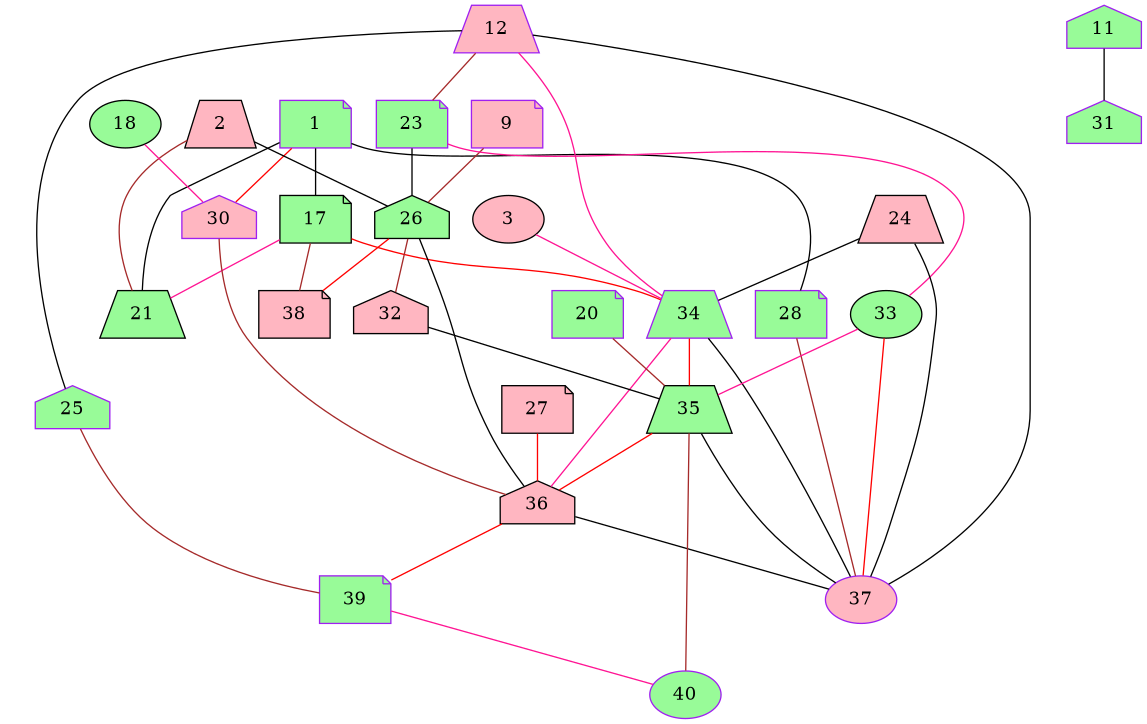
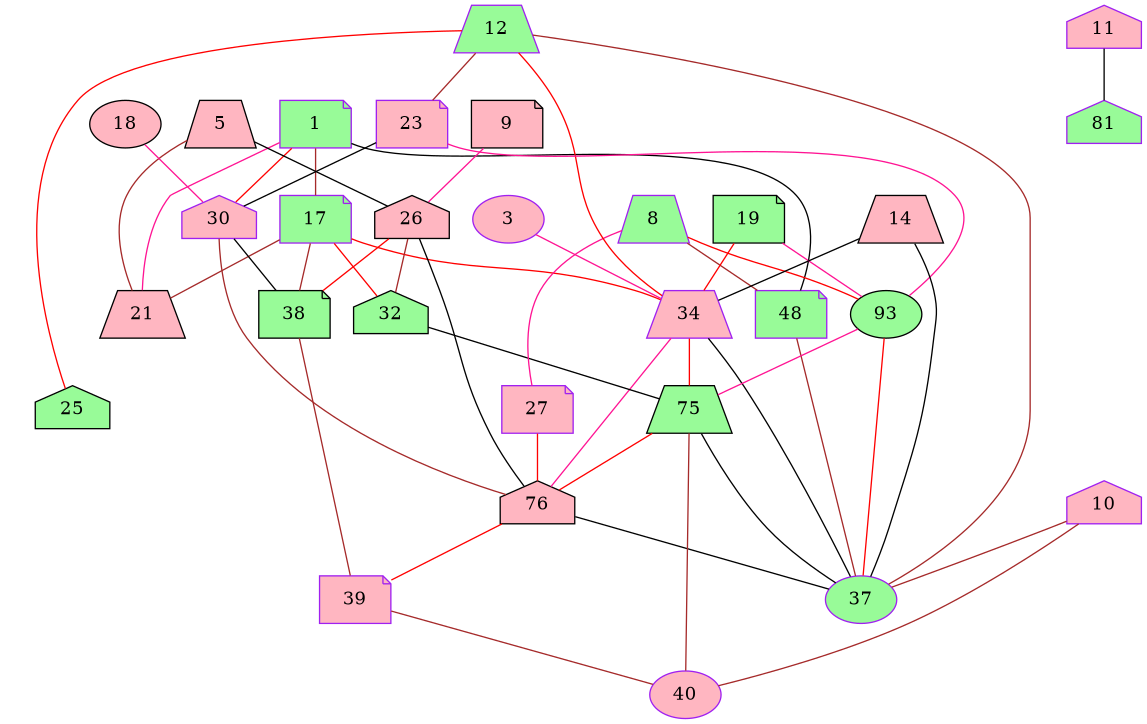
node "12": fillcolor lightpink -> palegreen
node "11": fillcolor palegreen -> lightpink
edge "12" -- "25": color black -> red
node "18": fillcolor palegreen -> lightpink
node "2": label "2" -> "5"
node "23": fillcolor palegreen -> lightpink
node "9": color purple -> black
node "31": label "31" -> "81"
edge "1" -- "17": color black -> brown
edge "12" -- "37": color black -> brown
edge "23" -- "26": now "23" -- "30"
edge "9" -- "26": color brown -> deeppink
edge "12" -- "34": color deeppink -> red
edge "1" -- "21": color black -> deeppink
node "17": color black -> purple
node "26": fillcolor palegreen -> lightpink
node "3": color black -> purple
node "8": added
node "19": added
node "24": label "24" -> "14"
edge "30" -- "38": added
edge "17" -- "21": color deeppink -> brown
edge "17" -- "32": added
node "21": fillcolor palegreen -> lightpink
node "38": fillcolor lightpink -> palegreen
node "32": fillcolor lightpink -> palegreen
node "20": removed
node "34": fillcolor palegreen -> lightpink
node "28": label "28" -> "48"
node "33": label "33" -> "93"
node "25": color purple -> black
node "27": color black -> purple
node "35": label "35" -> "75"
node "36": label "36" -> "76"
node "10": added
edge "25" -- "39": now "38" -- "39"
node "39": fillcolor palegreen -> lightpink
node "37": fillcolor lightpink -> palegreen
edge "39" -- "40": color deeppink -> brown
node "40": fillcolor palegreen -> lightpink
